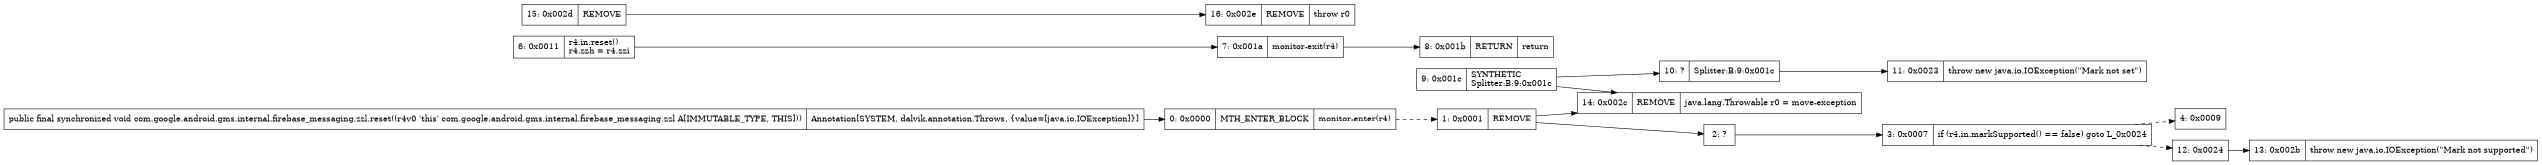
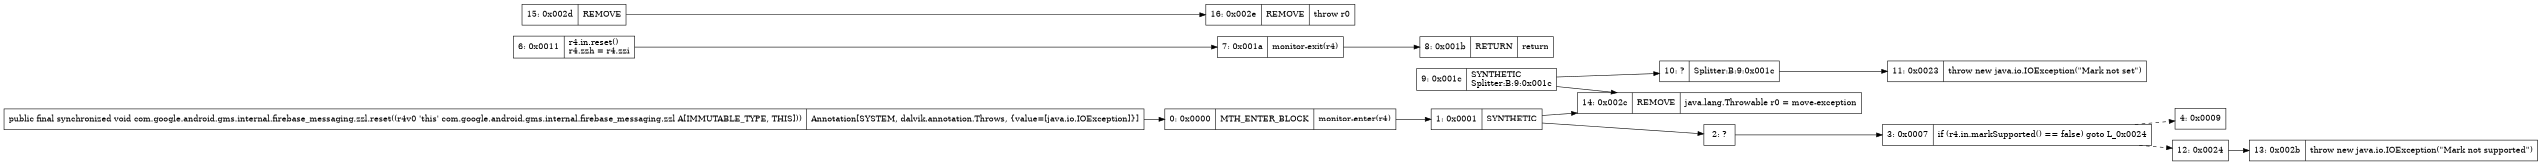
edge "0: 0x0000" -> "1: 0x0001": style dashed -> solid
node "1: 0x0001": text "REMOVE" -> "SYNTHETIC"
